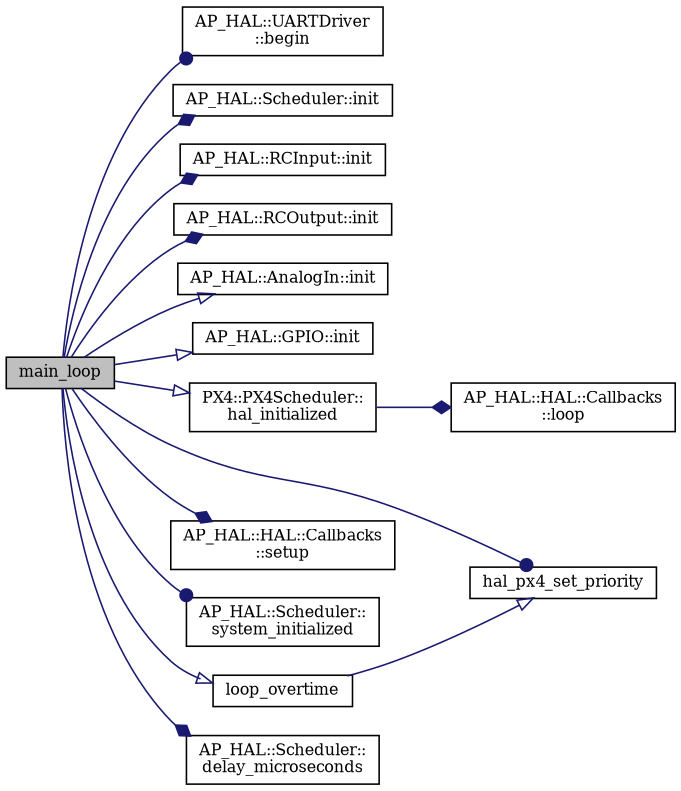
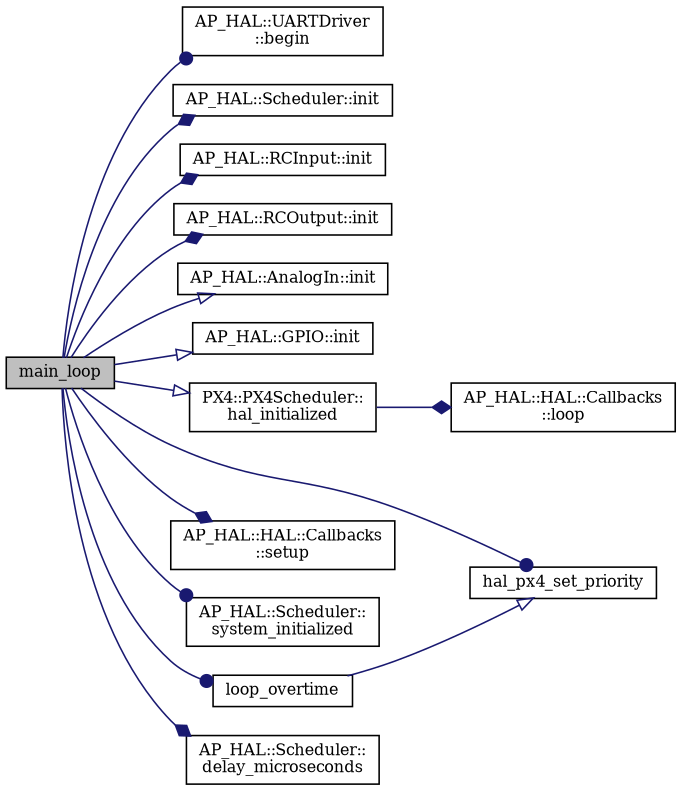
edge "main_loop" -> "loop_overtime": arrowhead onormal -> dot
